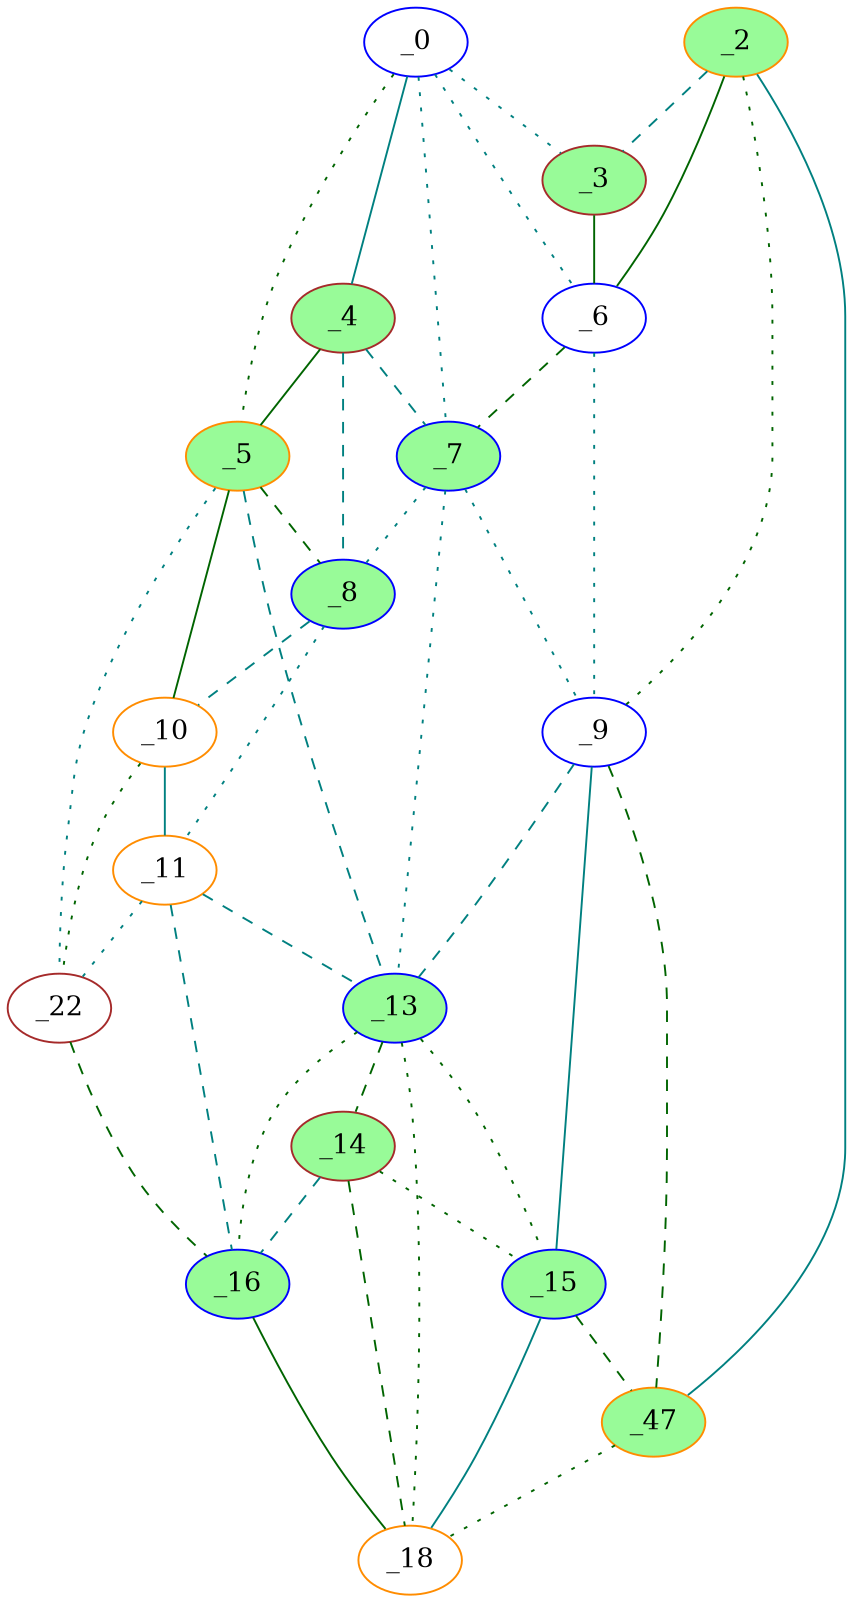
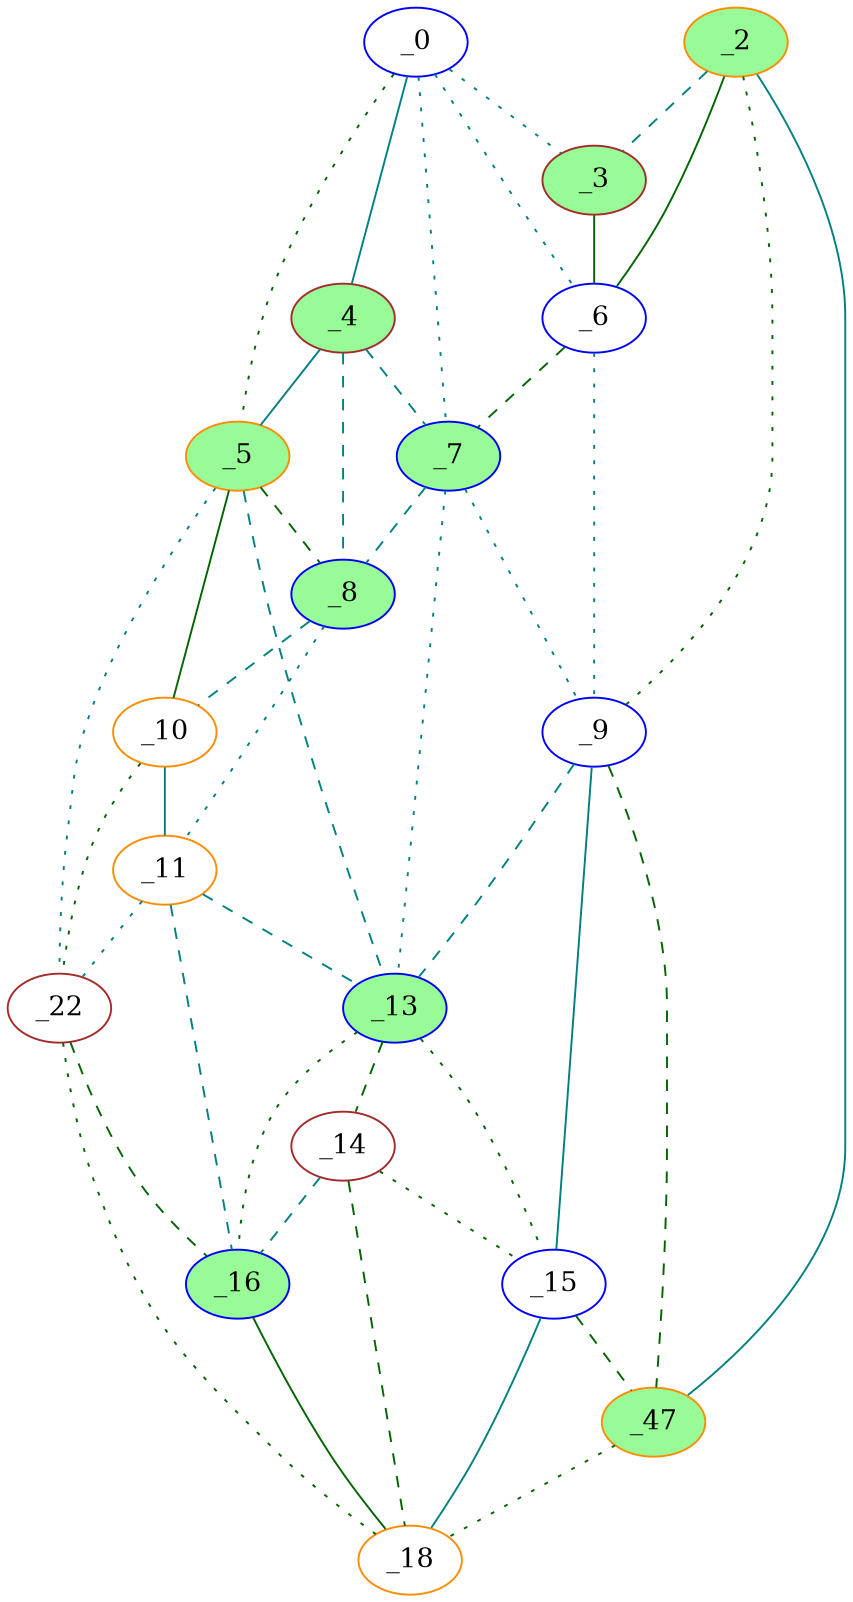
edge "_4" -- "_5": color darkgreen -> teal
edge "_7" -- "_8": style dotted -> dashed
node "_14": fillcolor palegreen -> white
edge "_13" -- "_18": now "_22" -- "_18"
node "_15": fillcolor palegreen -> white
